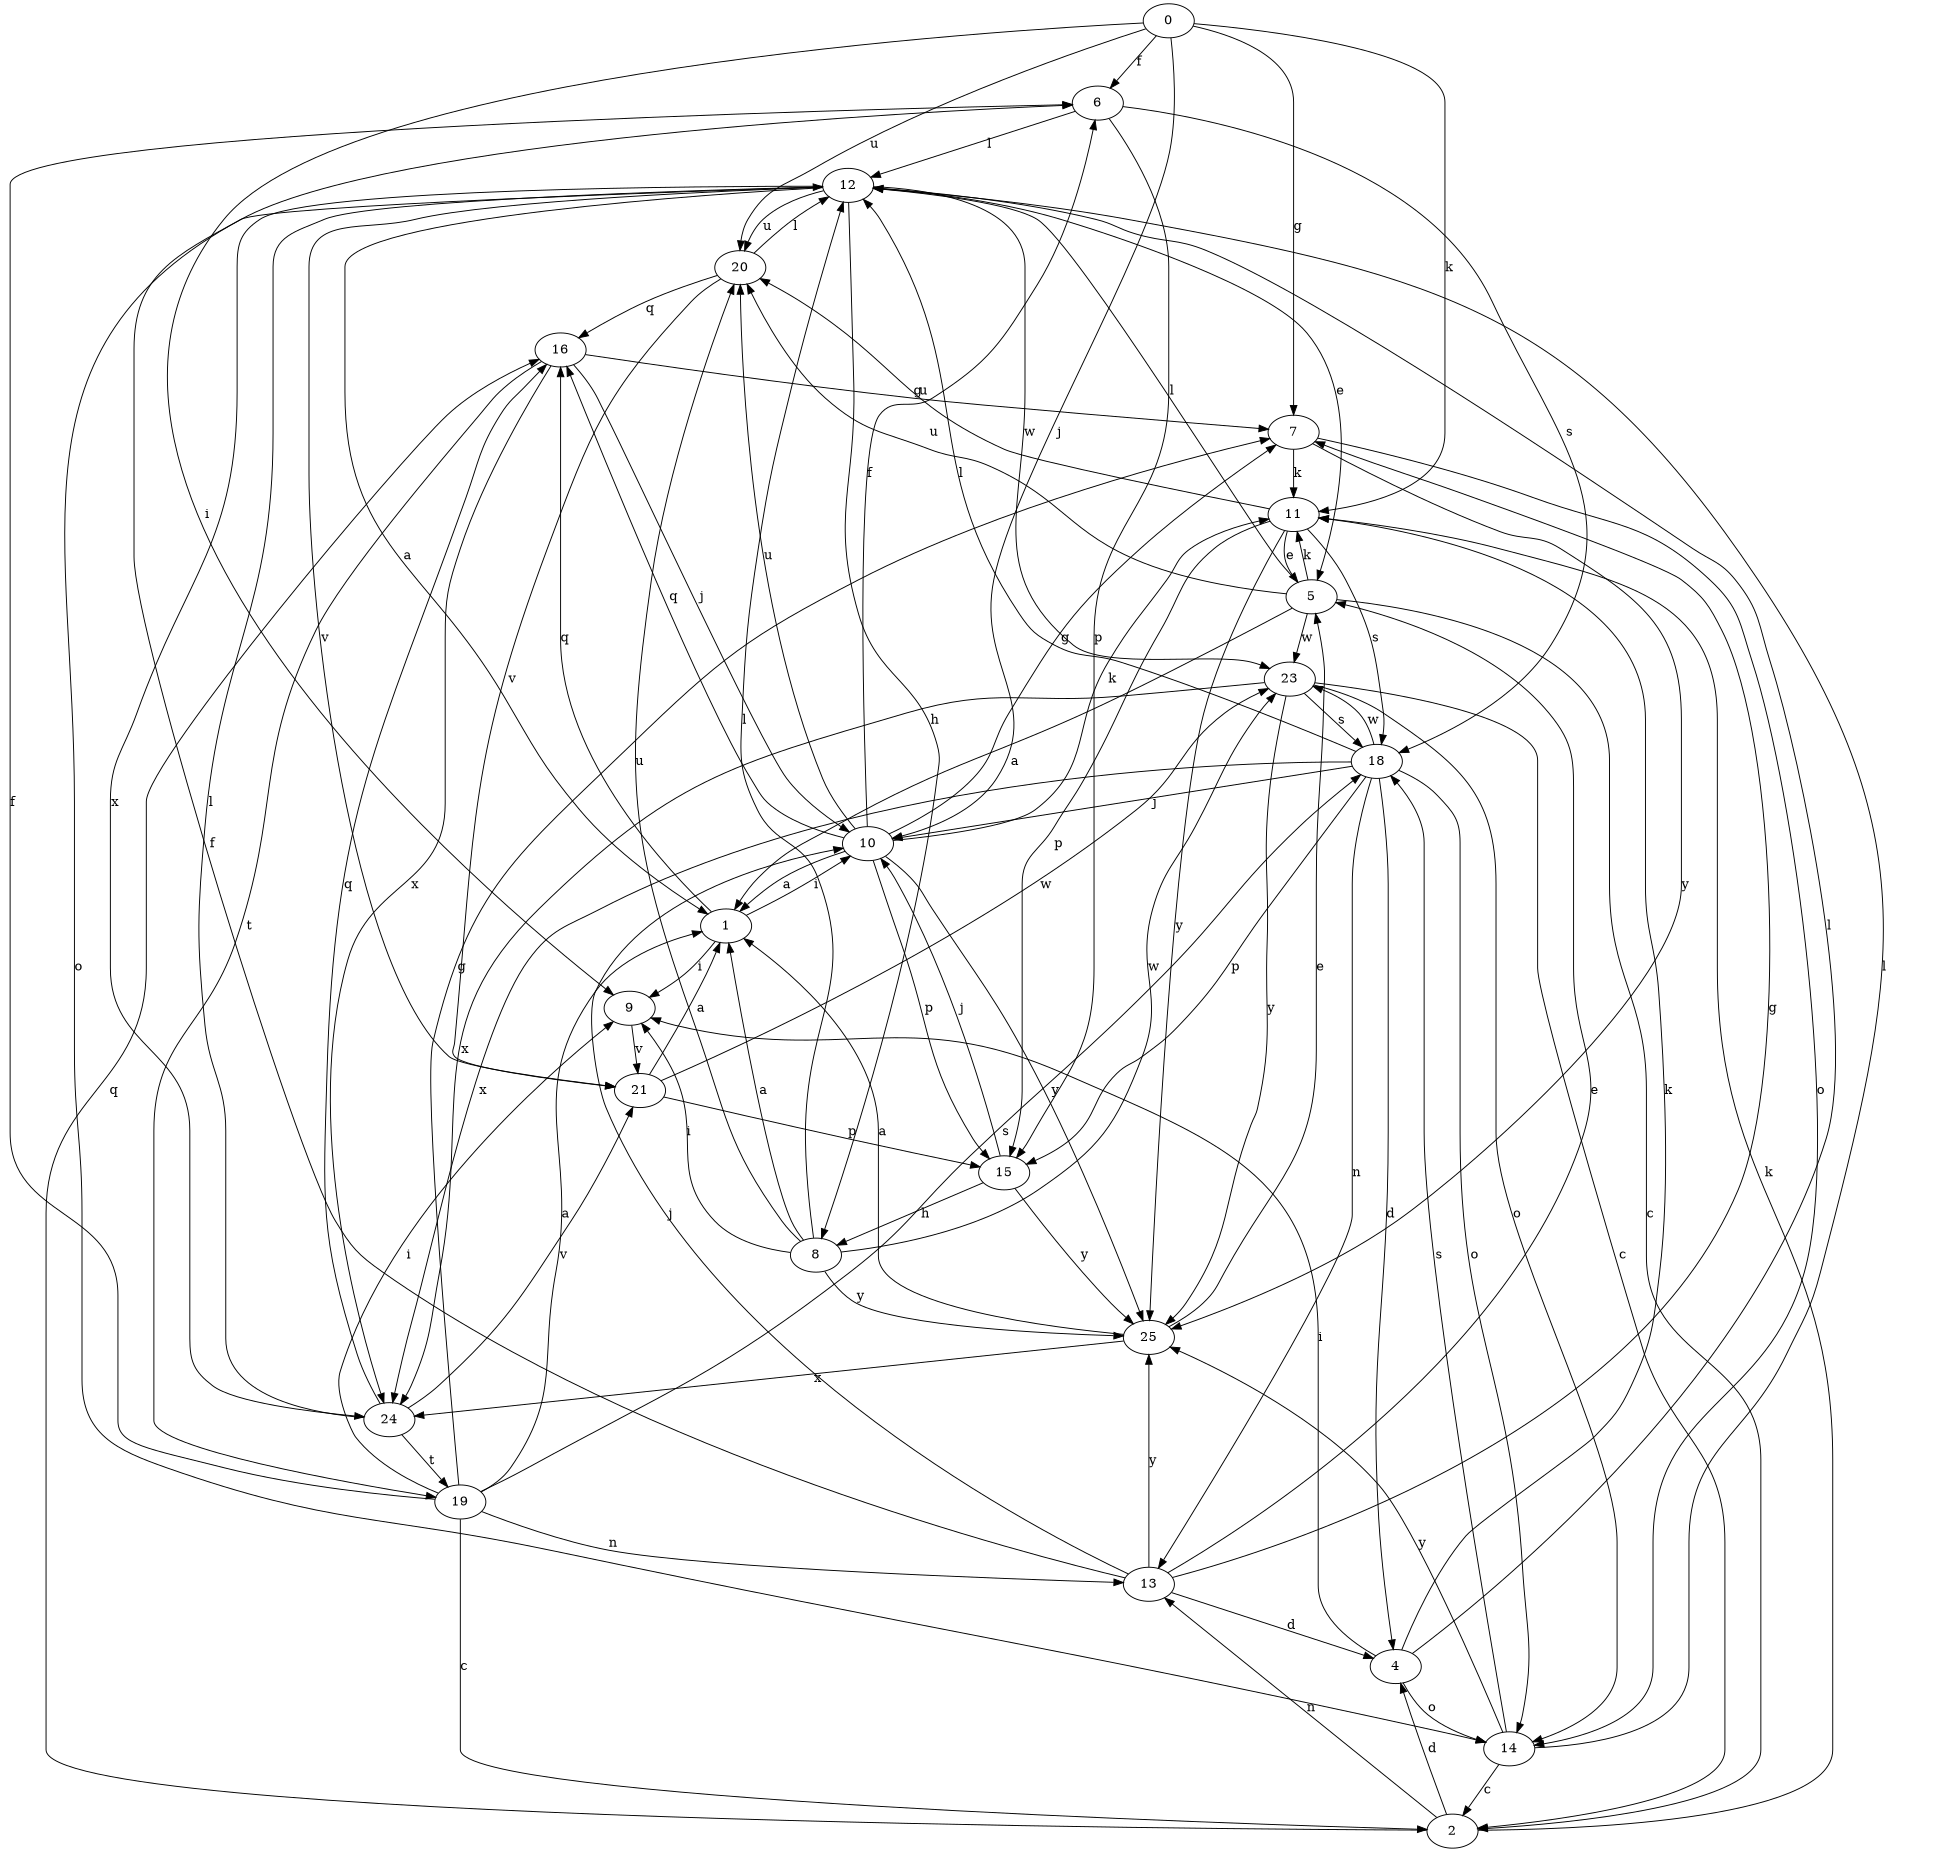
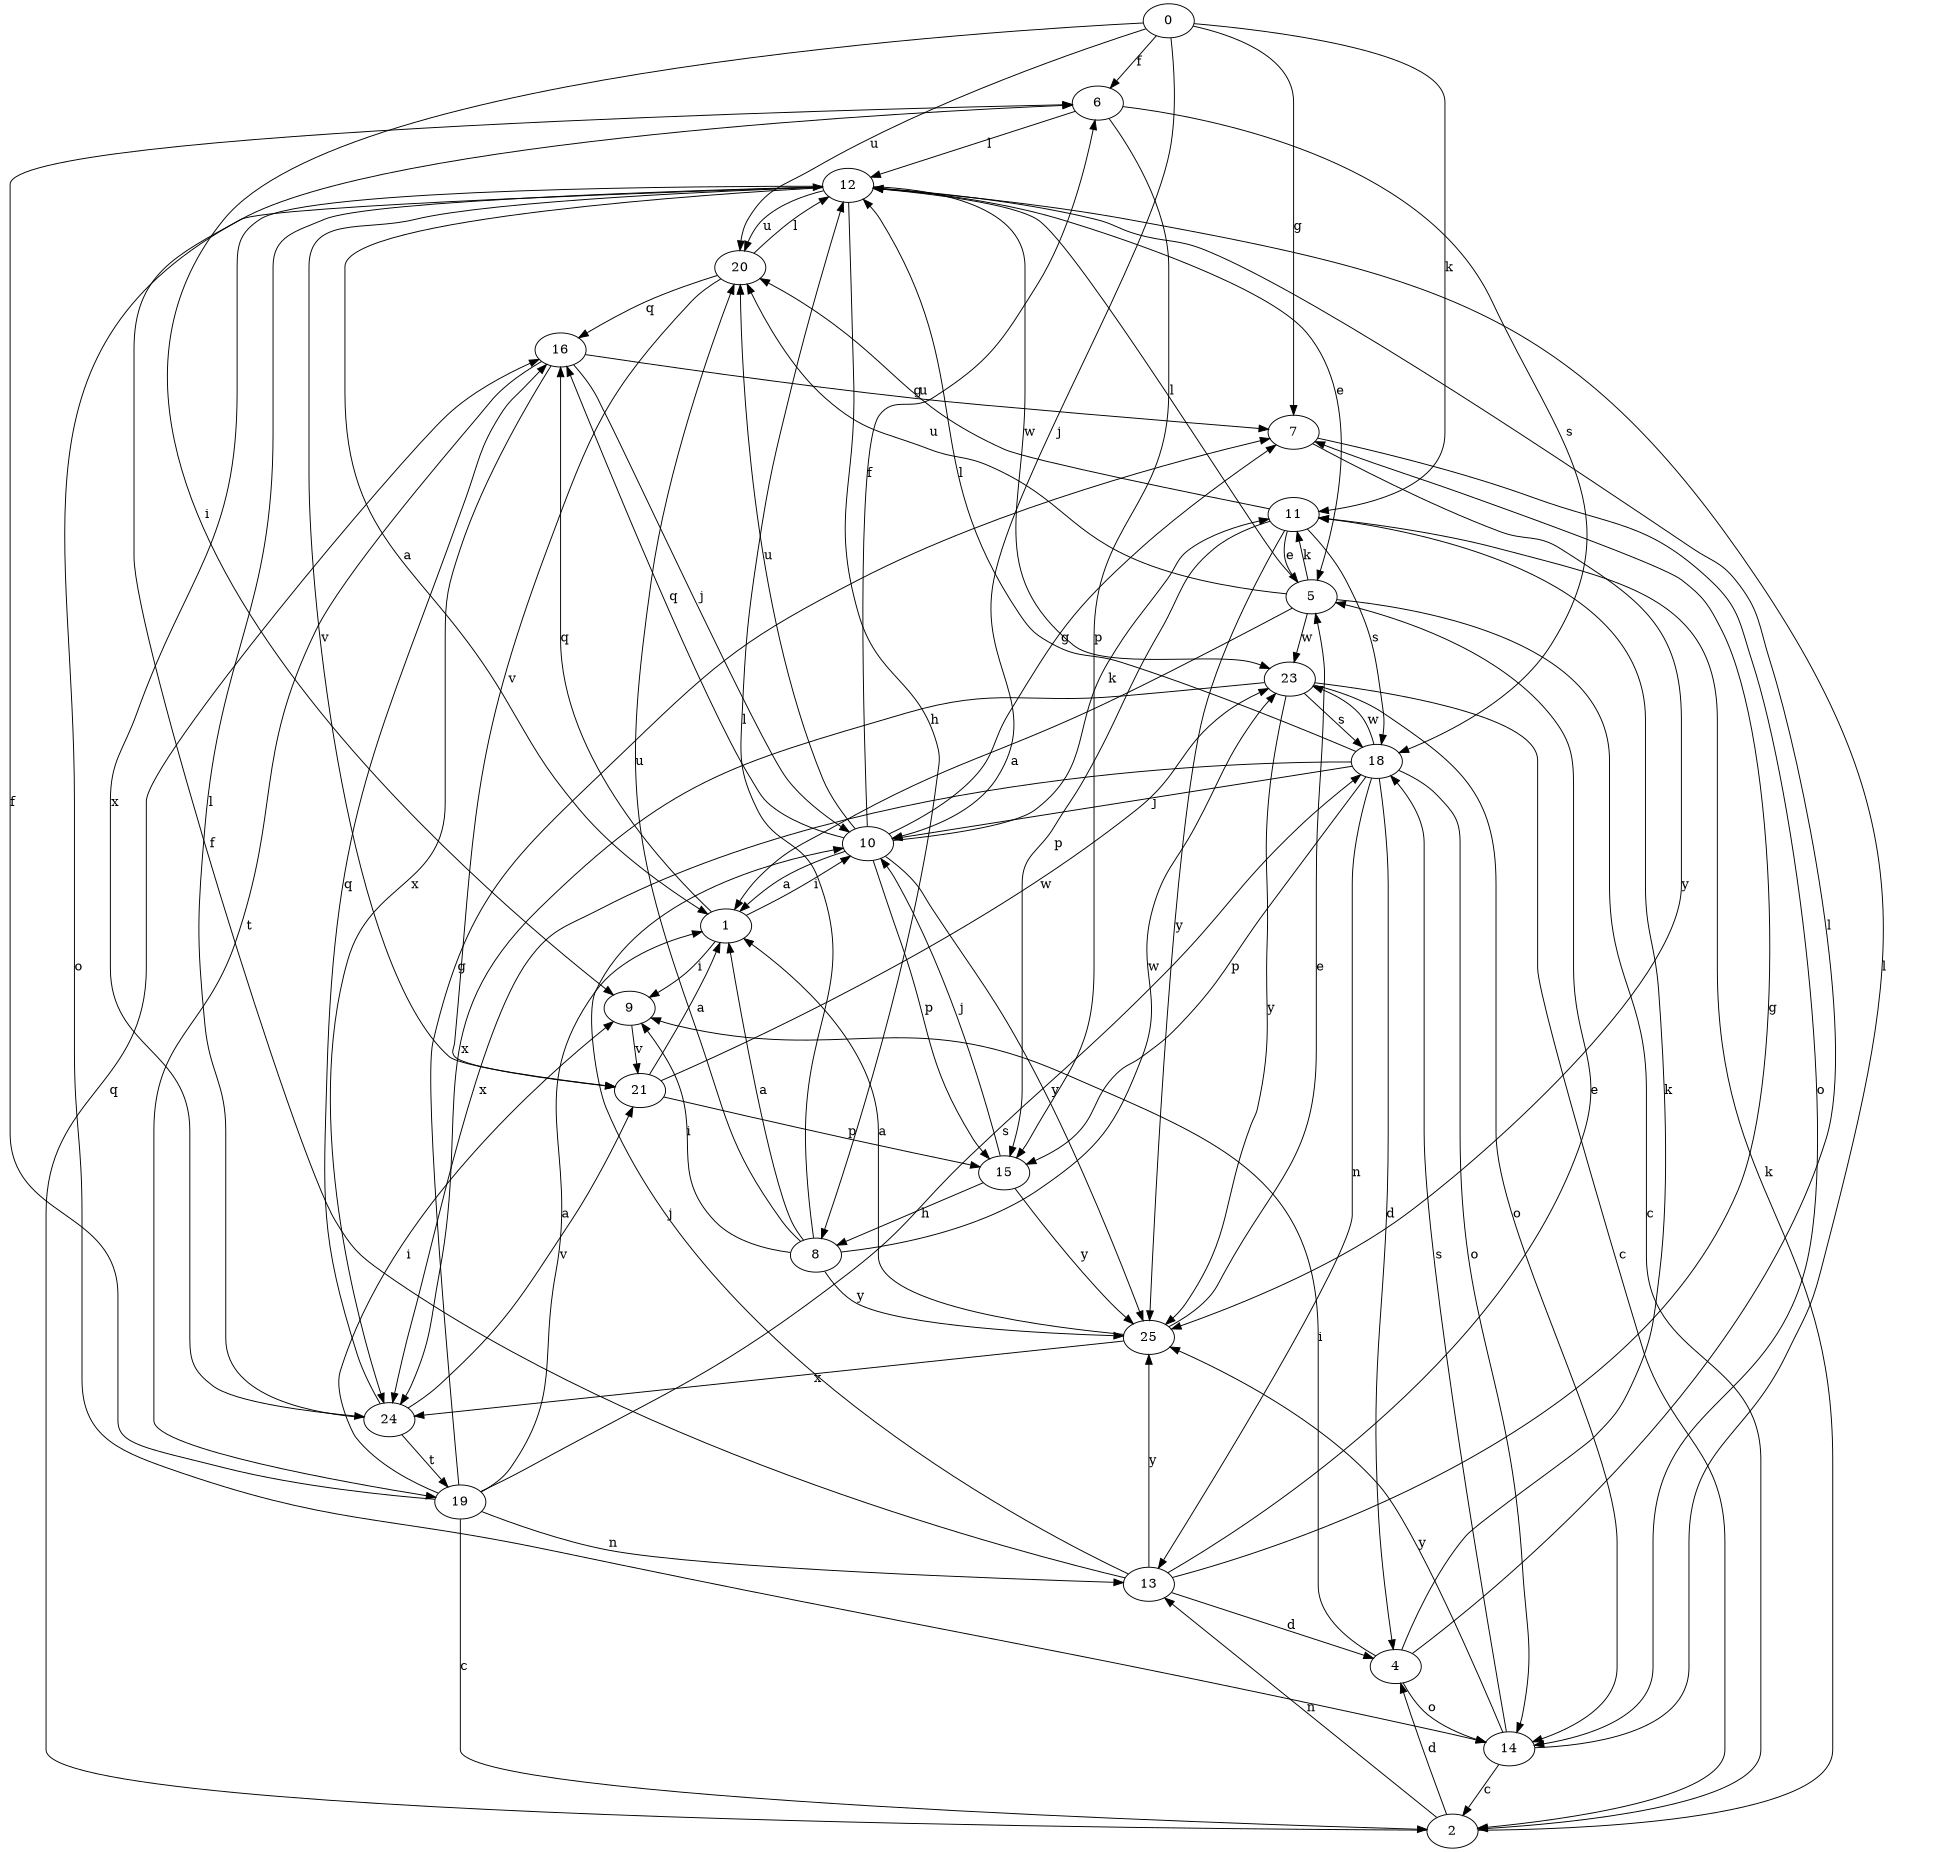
edge "7" -> "11": removed, label "k"
